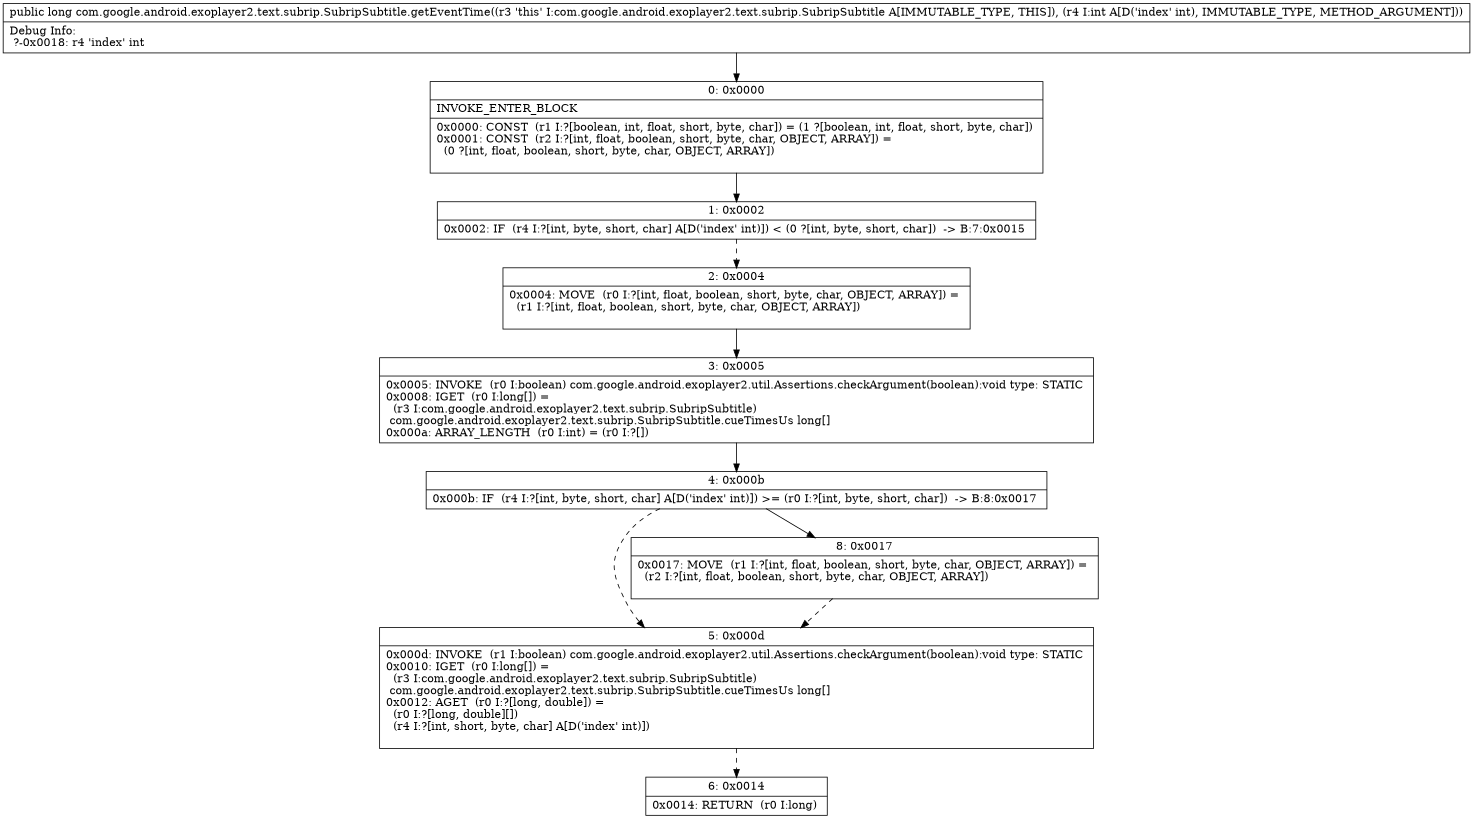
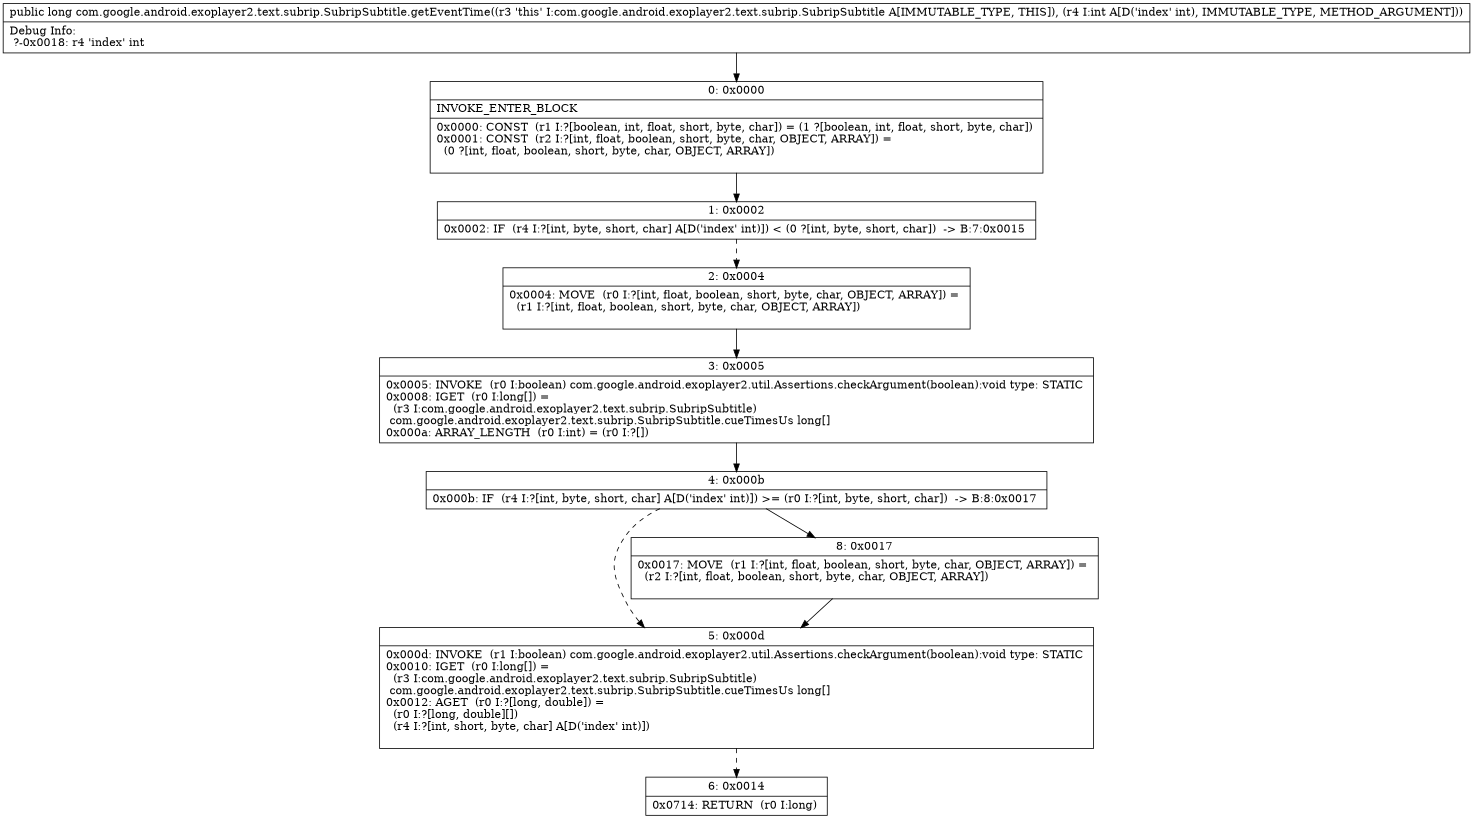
edge "8: 0x0017" -> "5: 0x000d": style dashed -> solid
node "6: 0x0014": text "0x0014: RETURN  (r0 I:long)" -> "0x0714: RETURN  (r0 I:long)"
